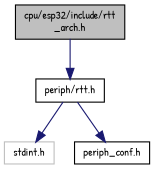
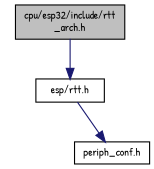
node "periph/rtt.h": label "periph/rtt.h" -> "esp/rtt.h"
node "stdint.h": removed
